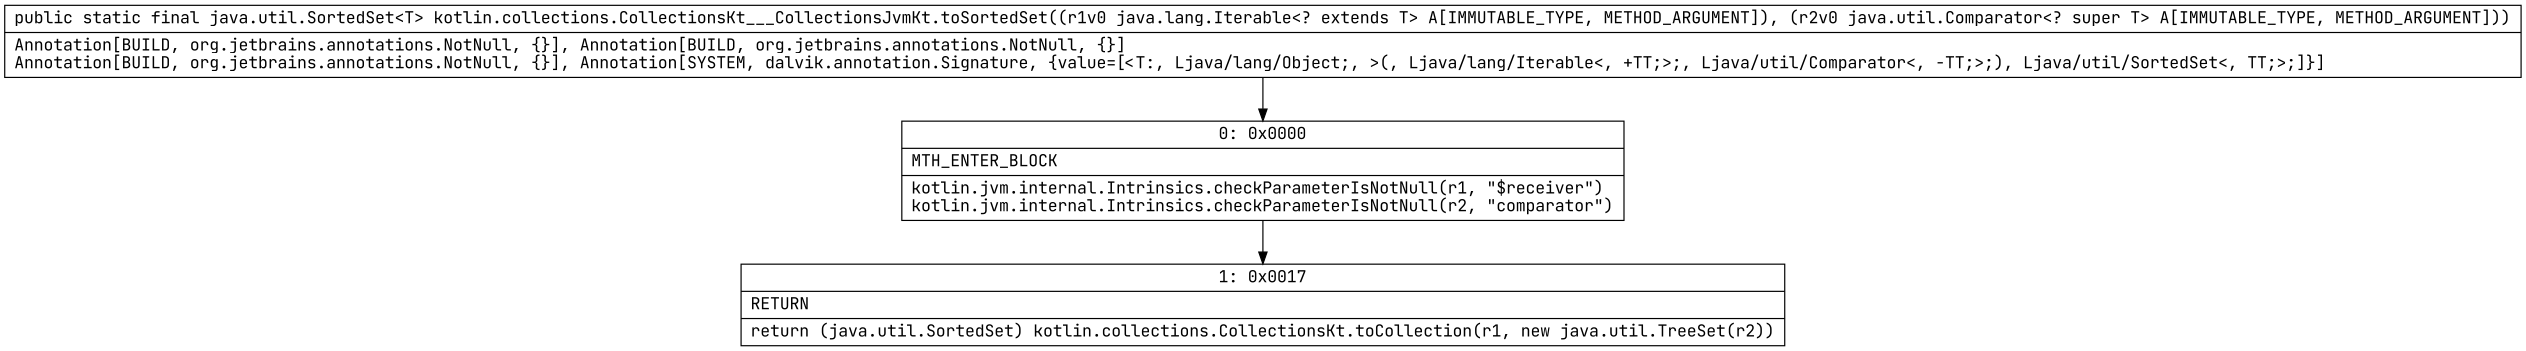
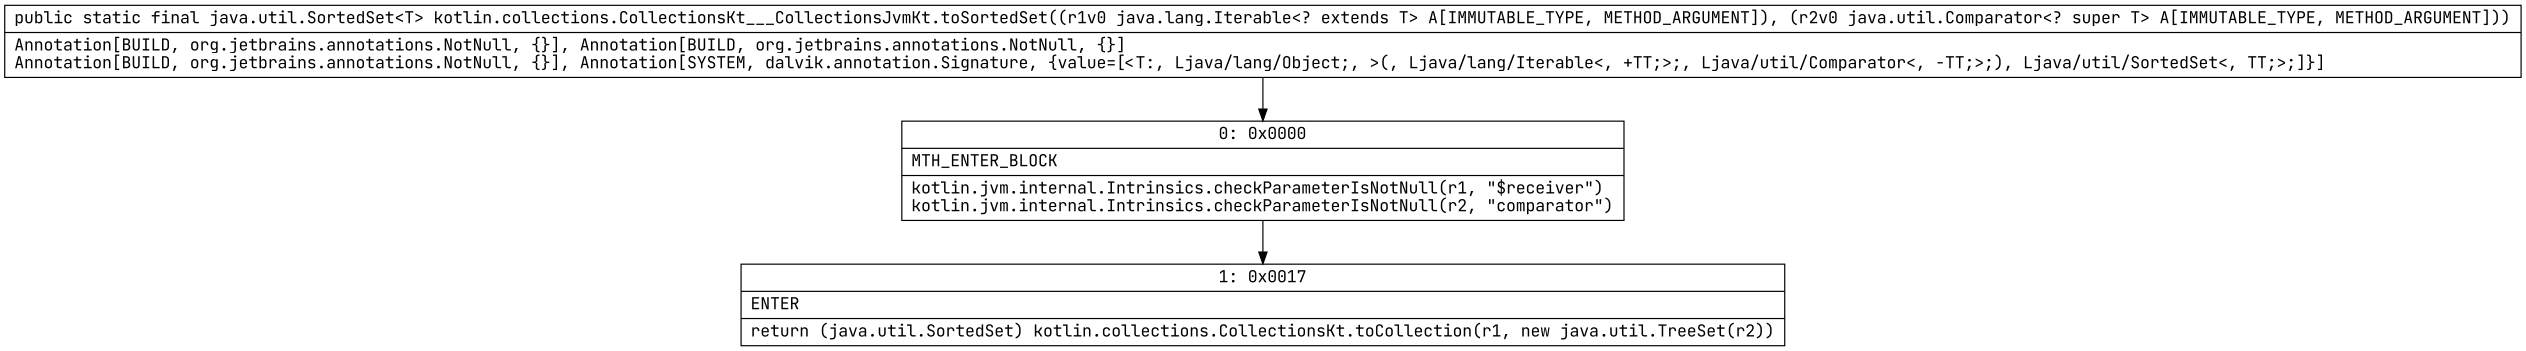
node "1: 0x0017": text "RETURN" -> "ENTER"
